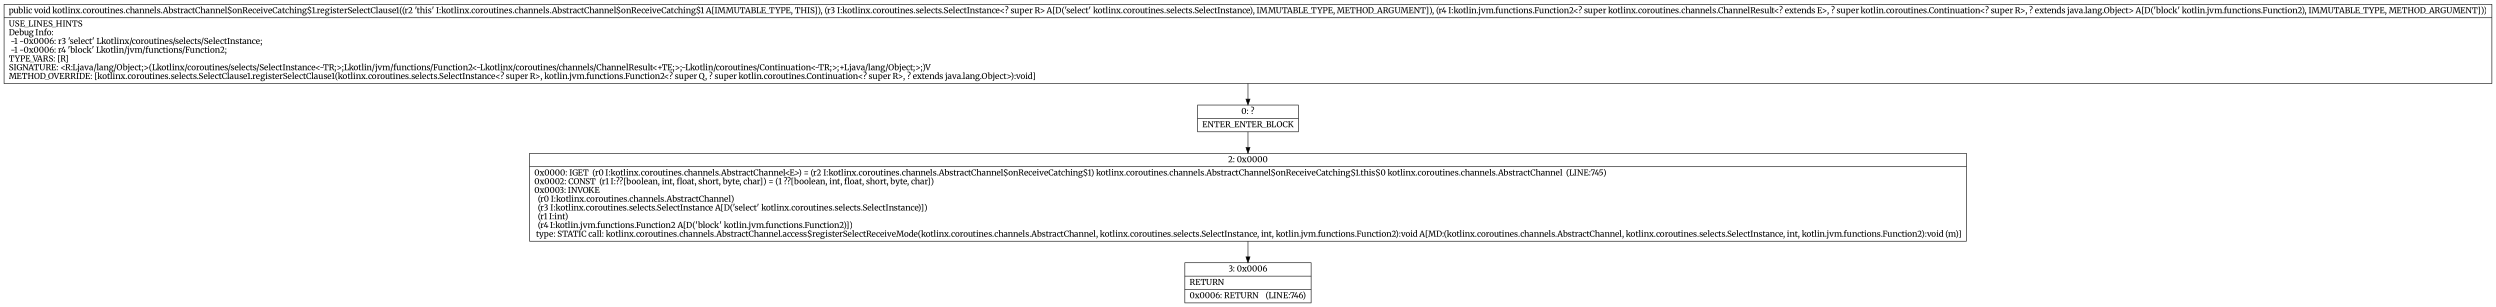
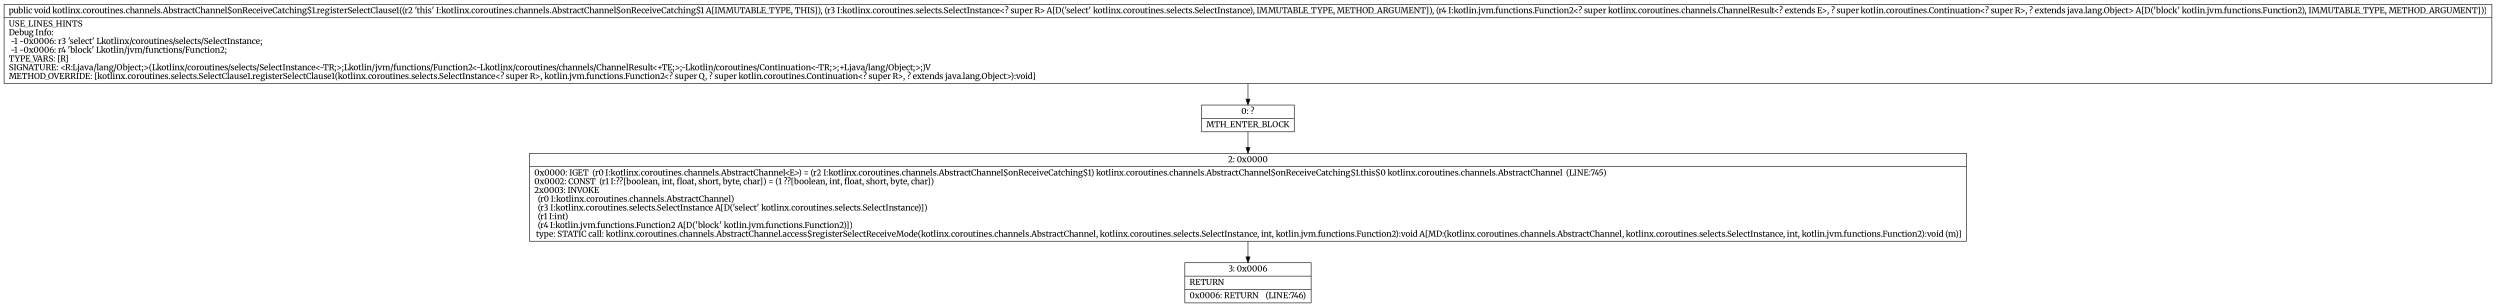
node "0: ?": text "ENTER_ENTER_BLOCK" -> "MTH_ENTER_BLOCK"
node "2: 0x0000": text "0x0003: INVOKE" -> "2x0003: INVOKE"
